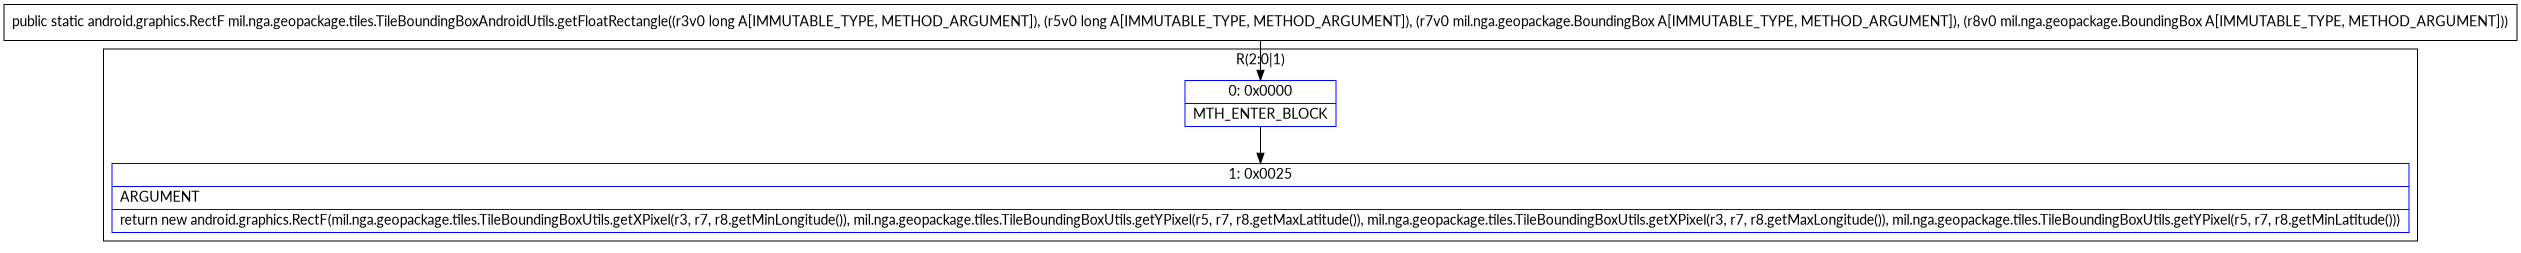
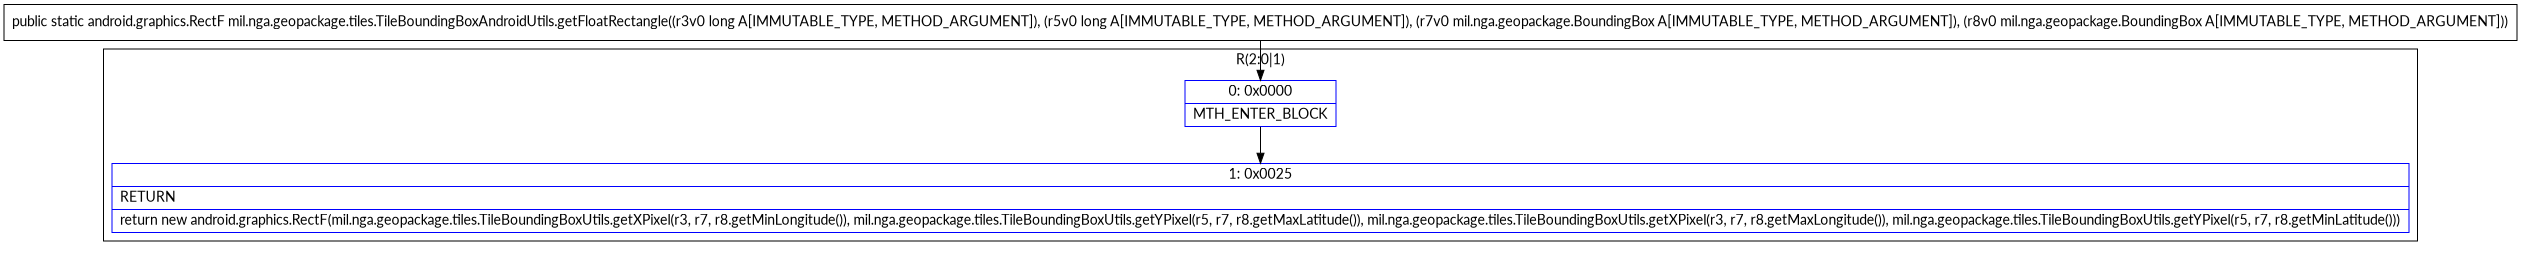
node "1: 0x0025": text "ARGUMENT" -> "RETURN"
